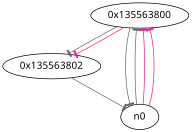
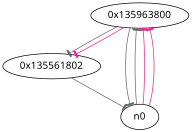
node "0x135563800": label "0x135563800" -> "0x135963800"
node "0x135563802": label "0x135563802" -> "0x135561802"
